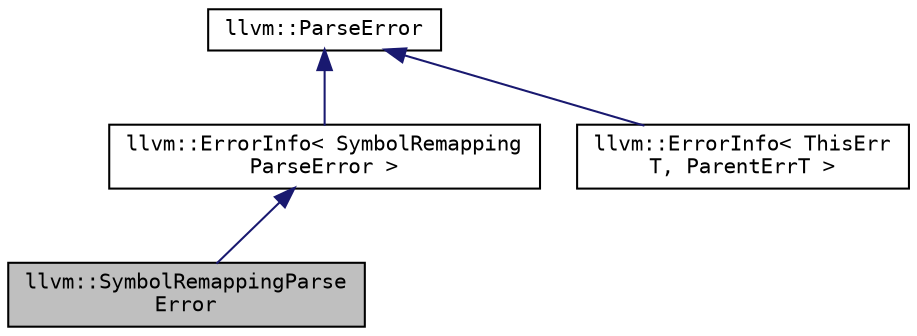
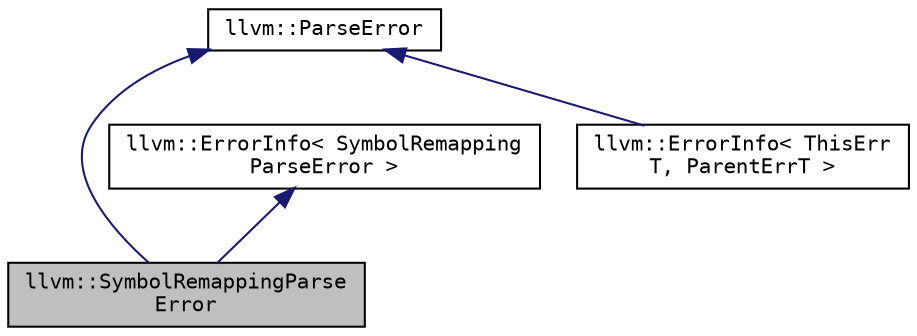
edge "llvm::ErrorInfo< SymbolRemapping ParseError >" -> "llvm::ParseError": now "llvm::SymbolRemappingParse Error" -> "llvm::ParseError"
